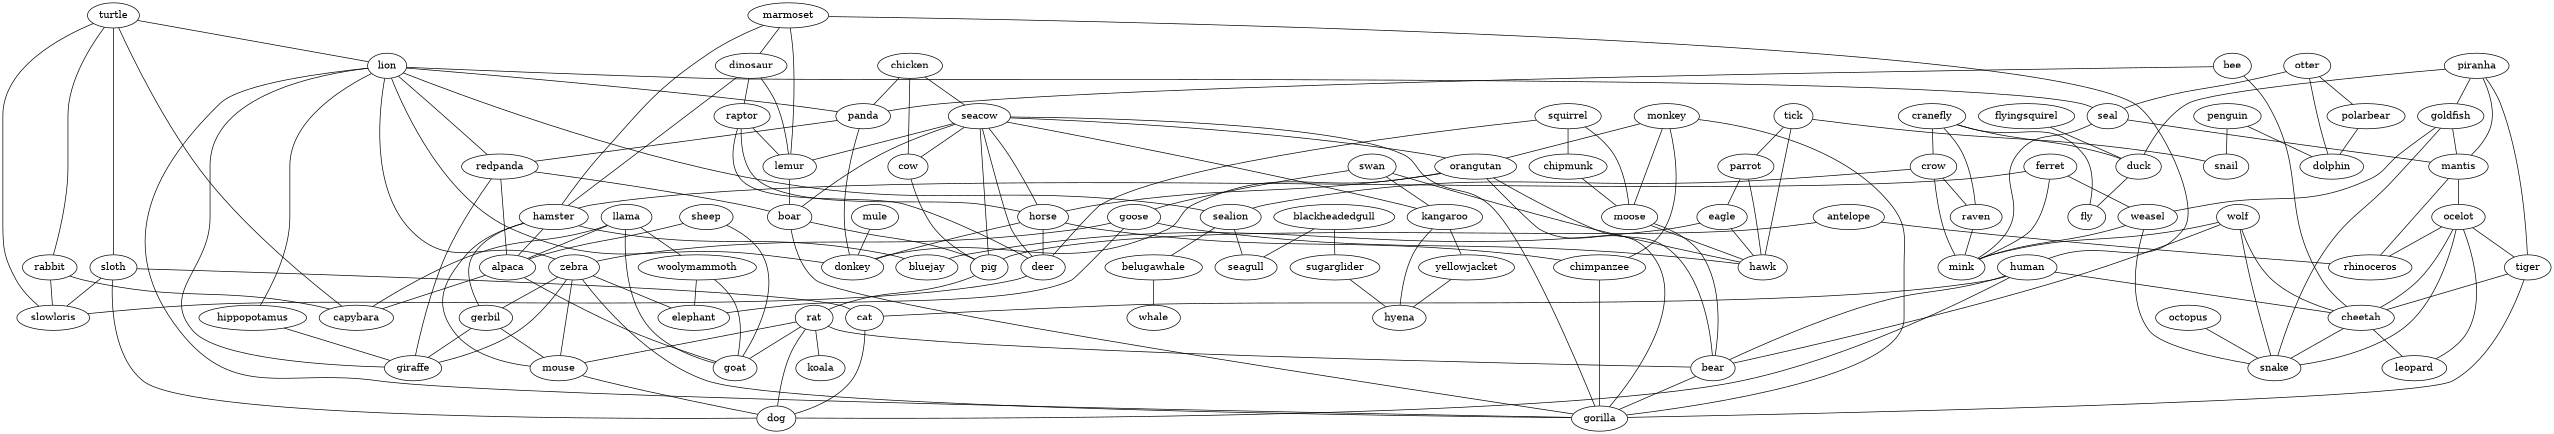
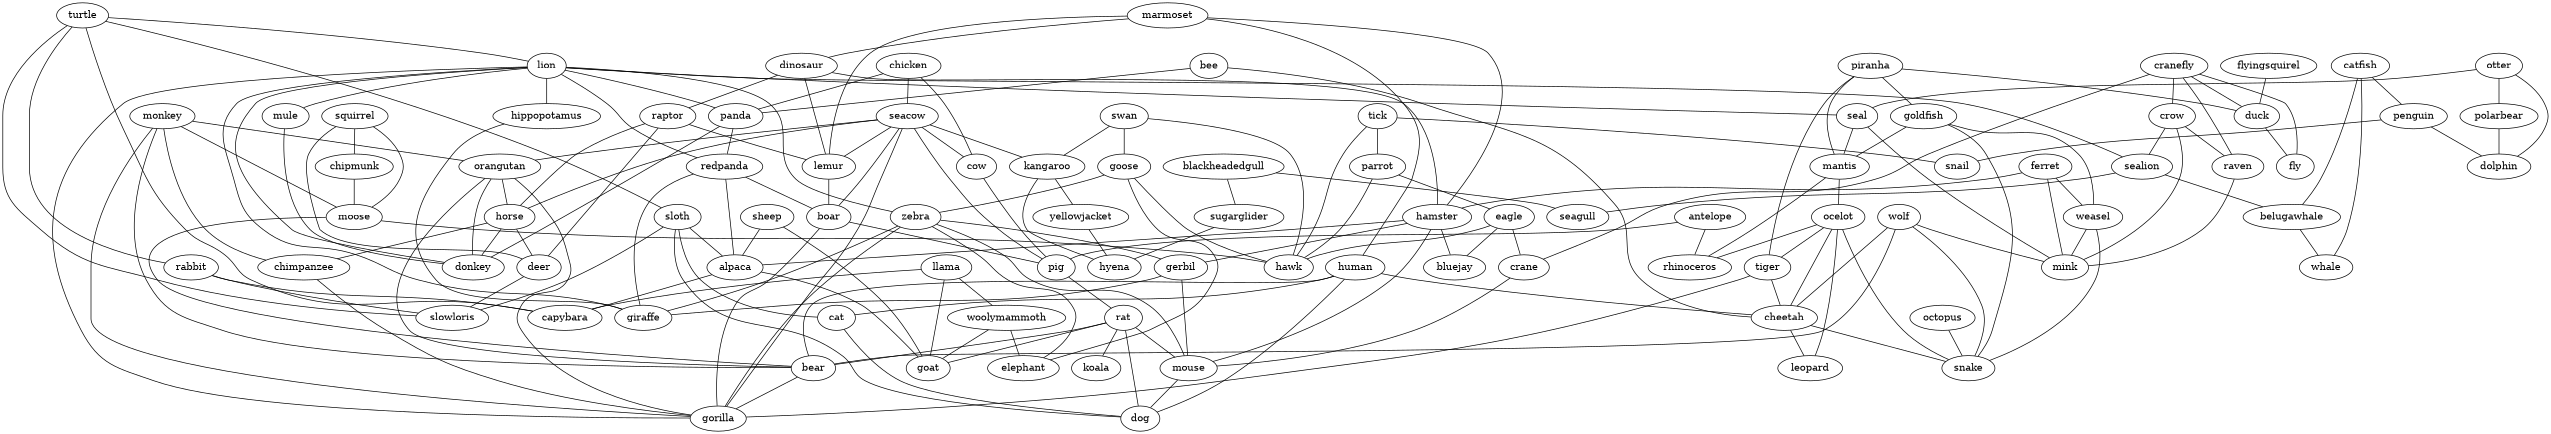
node "catfish": added
edge "lion" -- "mule": added
edge "seacow" -- "deer": removed
edge "llama" -- "alpaca": now "sloth" -- "alpaca"
node "crane": added
edge "monkey" -- "bear": added
